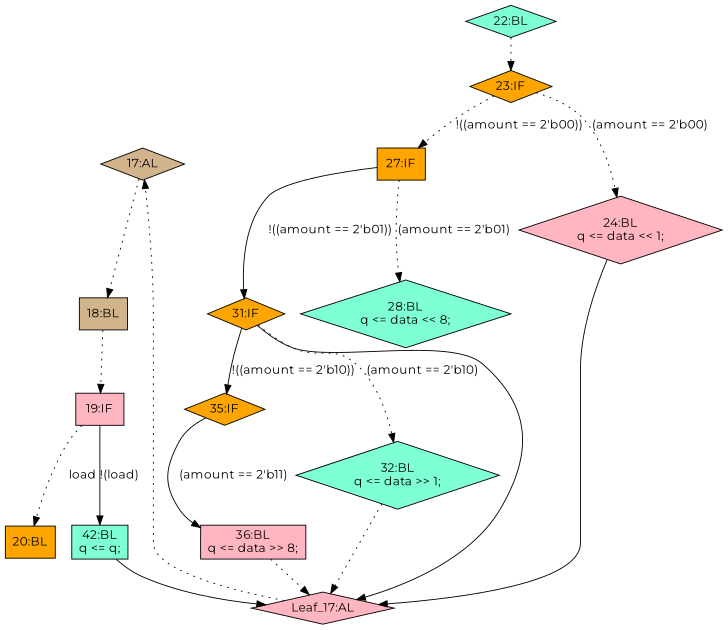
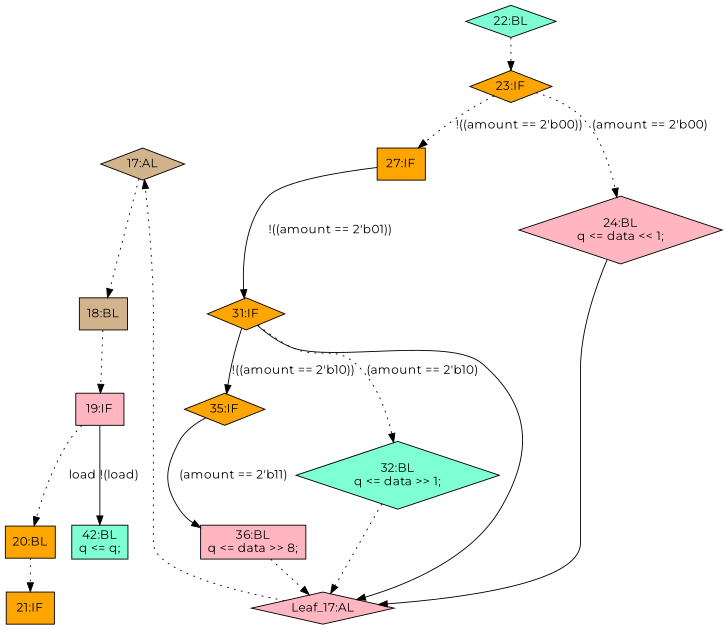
node "28:BL q <= data << 8;": removed
edge "42:BL q <= q;" -> "Leaf_17:AL": removed
node "21:IF": added
